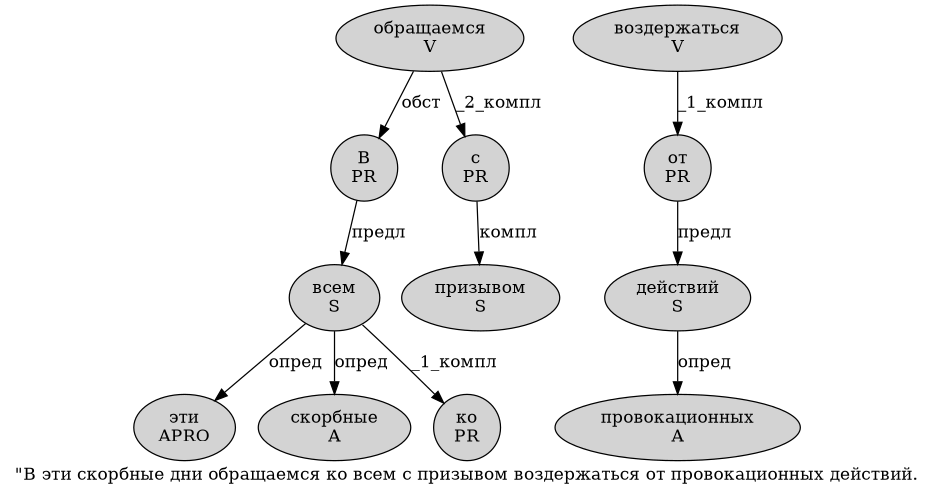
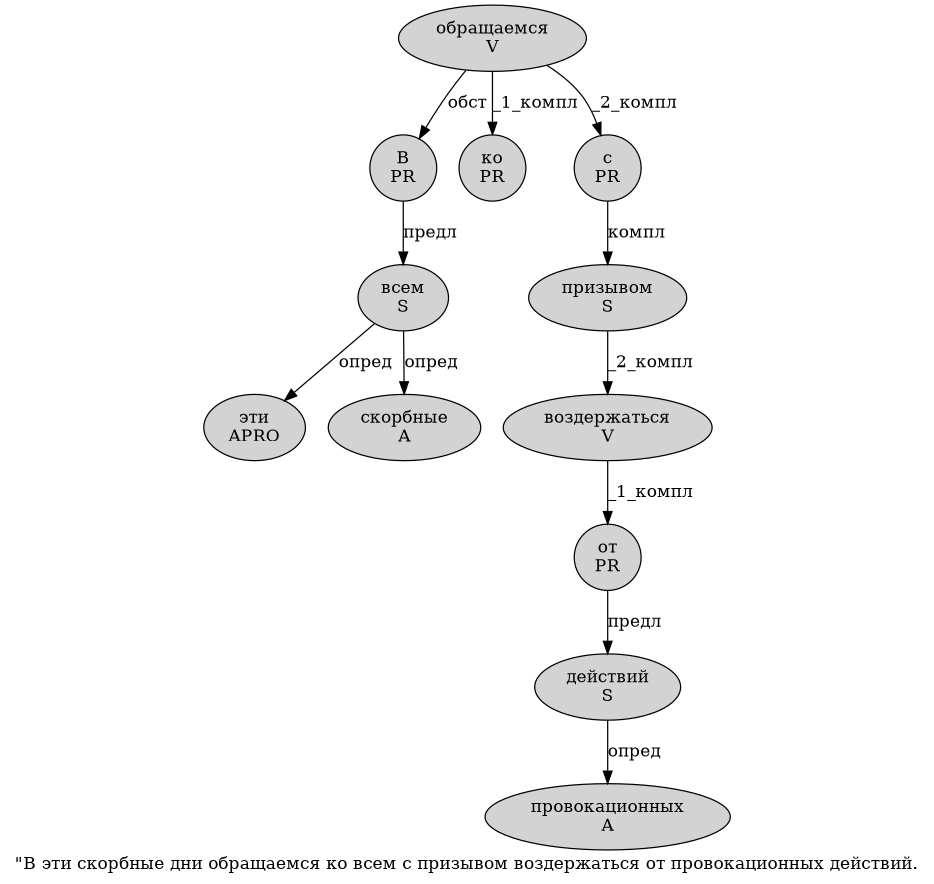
edge "призывом S" -> "воздержаться V": added, label "_2_компл"
edge "всем S" -> "ко PR": now "обращаемся V" -> "ко PR"
